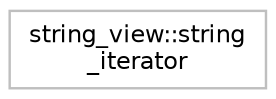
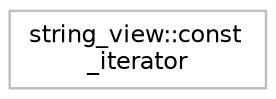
node "string_view::string _iterator": label "string_view::string _iterator" -> "string_view::const _iterator"
